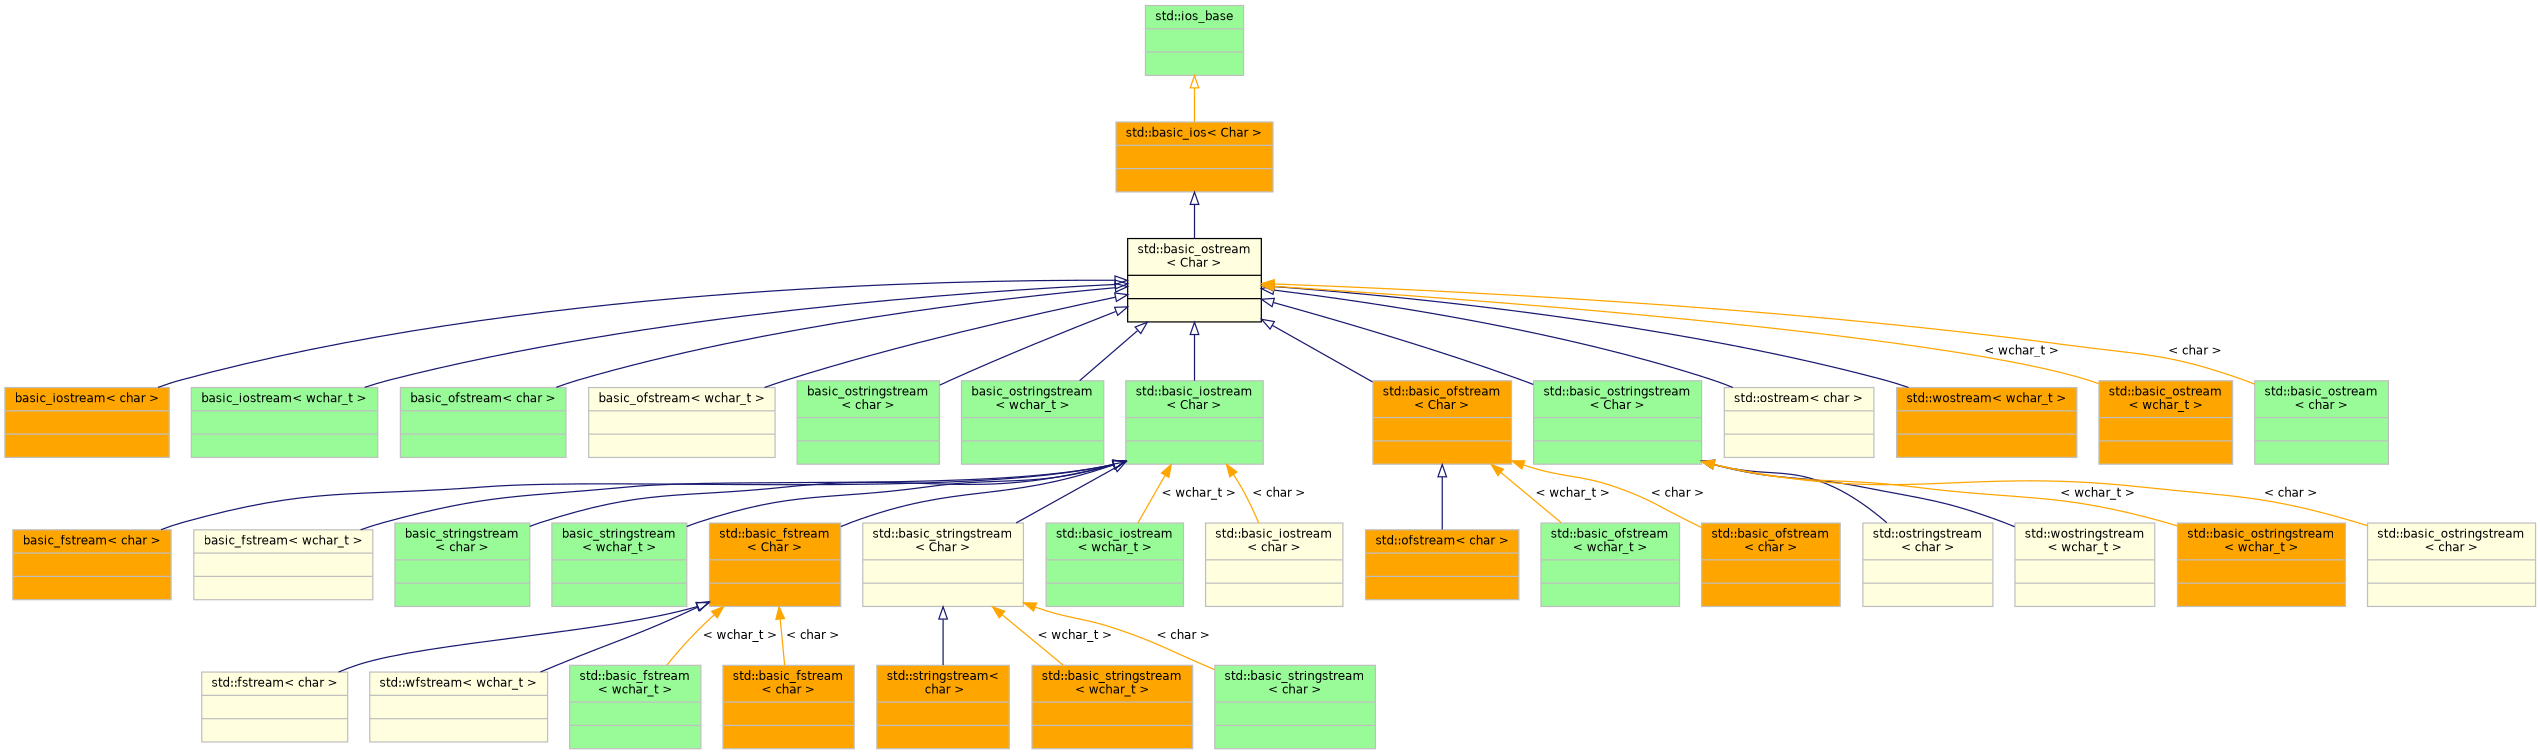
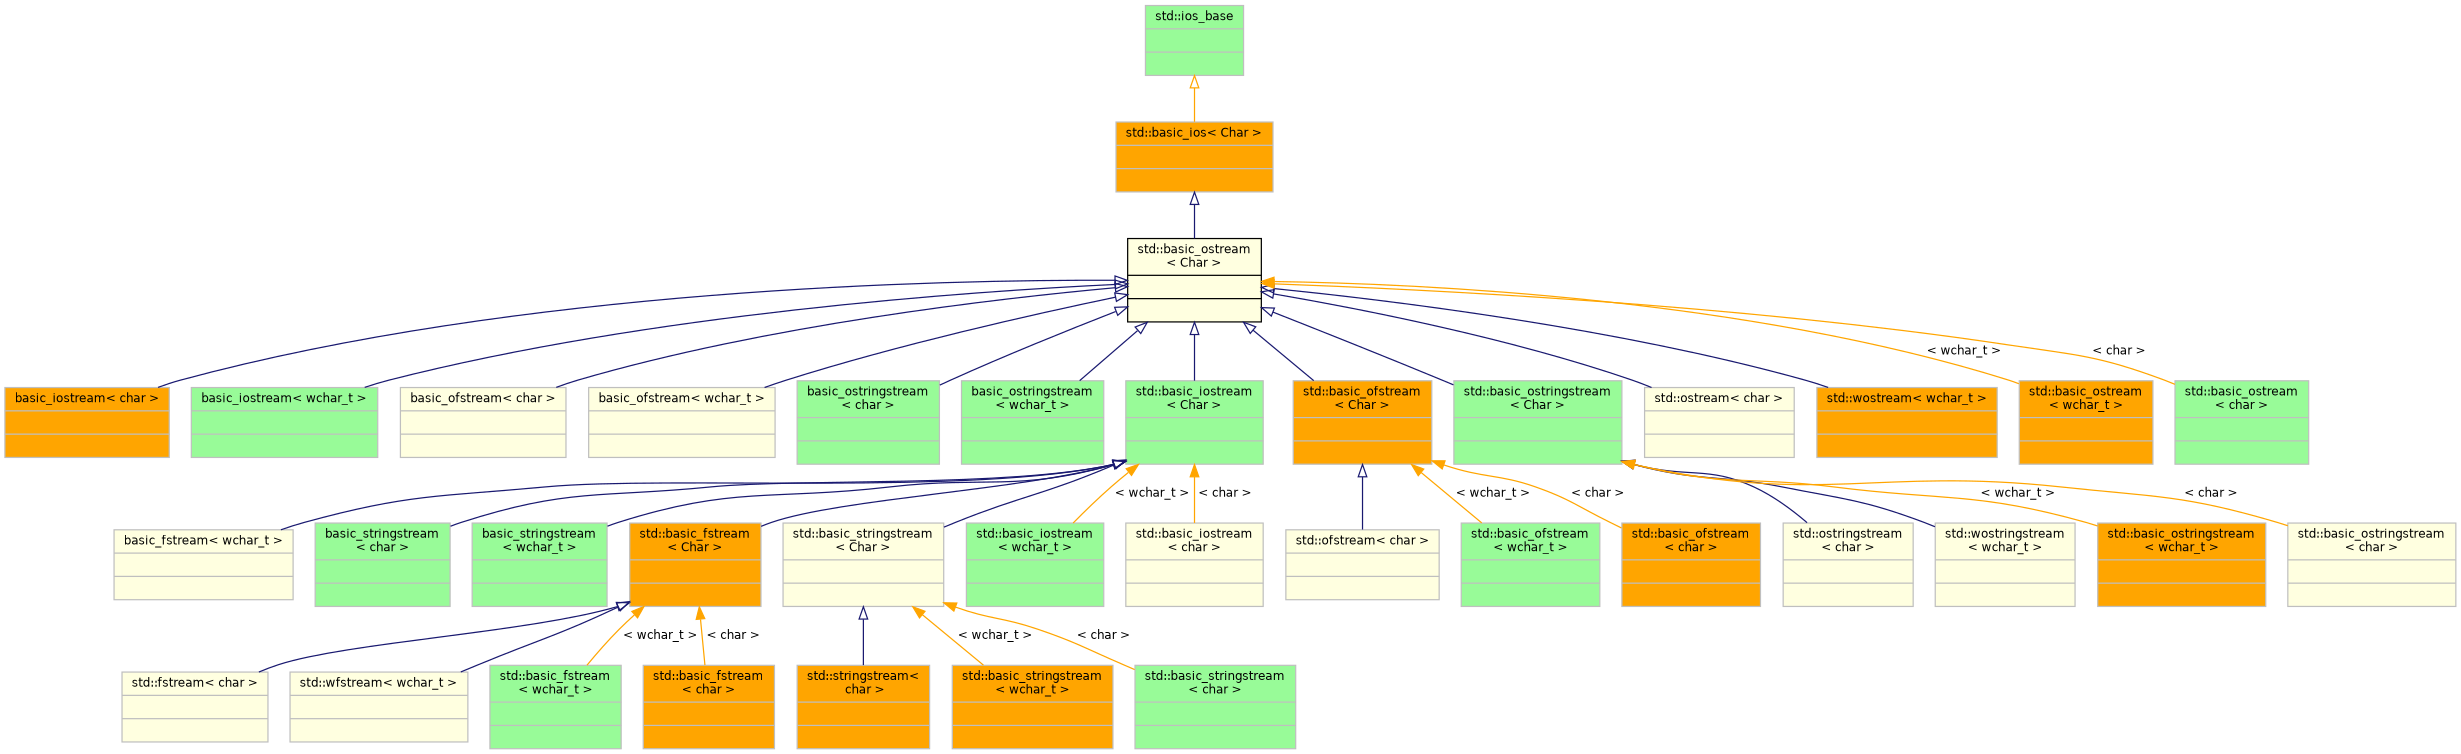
node "basic_ofstream< char >": fillcolor palegreen -> lightyellow
node "basic_fstream< char >": removed
node "std::ofstream< char >": fillcolor orange -> lightyellow
